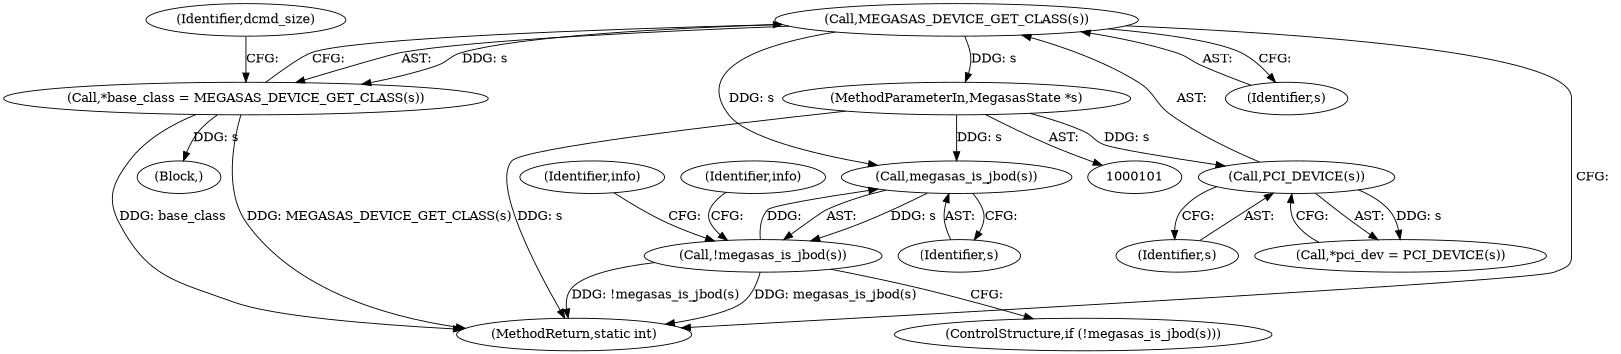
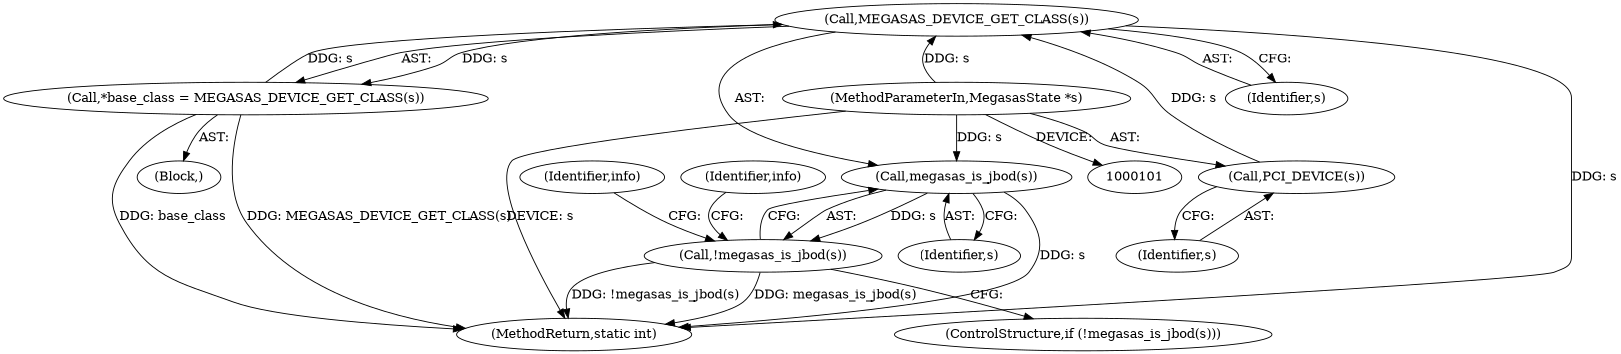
node "(Identifier,dcmd_size)": removed
edge "(Call,MEGASAS_DEVICE_GET_CLASS(s))" -> "(MethodParameterIn,MegasasState *s)": reversed
edge "(Call,*base_class = MEGASAS_DEVICE_GET_CLASS(s))" -> "(Call,MEGASAS_DEVICE_GET_CLASS(s))": label "CFG: " -> "DDG: s"
edge "(Call,MEGASAS_DEVICE_GET_CLASS(s))" -> "(Call,megasas_is_jbod(s))": label "DDG: s" -> "AST: "
edge "(Call,PCI_DEVICE(s))" -> "(Call,MEGASAS_DEVICE_GET_CLASS(s))": label "AST: " -> "DDG: s"
edge "(Call,*base_class = MEGASAS_DEVICE_GET_CLASS(s))" -> "(Block,)": label "DDG: s" -> "AST: "
edge "(MethodParameterIn,MegasasState *s)" -> "1000101": label "AST: " -> "DEVICE: "
edge "(MethodParameterIn,MegasasState *s)" -> "(Call,PCI_DEVICE(s))": label "DDG: s" -> "AST: "
edge "(Call,MEGASAS_DEVICE_GET_CLASS(s))" -> "(MethodReturn,static int)": label "CFG: " -> "DDG: s"
edge "(MethodParameterIn,MegasasState *s)" -> "(MethodReturn,static int)": label "DDG: s" -> "DEVICE: s"
edge "(Call,!megasas_is_jbod(s))" -> "(Call,megasas_is_jbod(s))": label "DDG: " -> "CFG: "
node "(Call,*pci_dev = PCI_DEVICE(s))": removed
edge "(Call,megasas_is_jbod(s))" -> "(MethodReturn,static int)": added, label "DDG: s"
